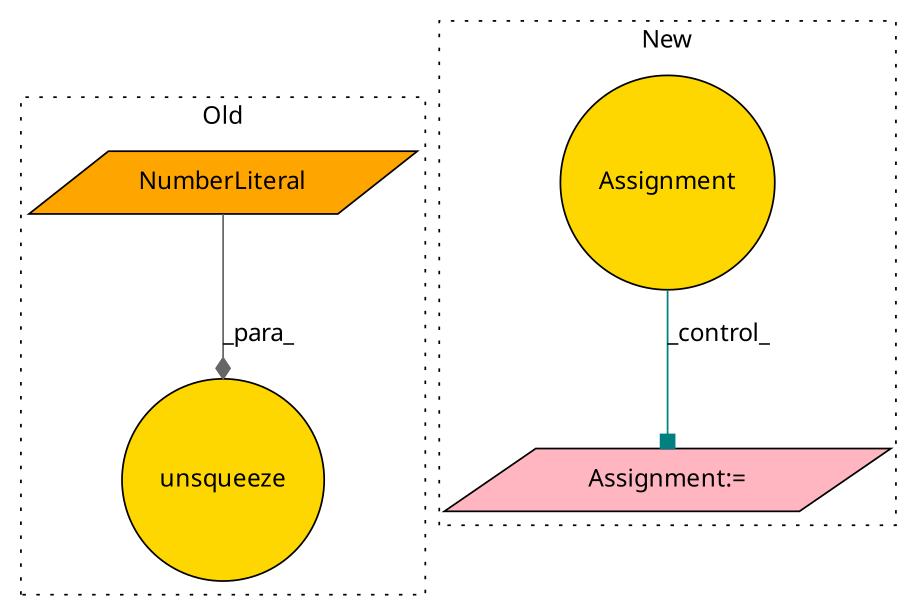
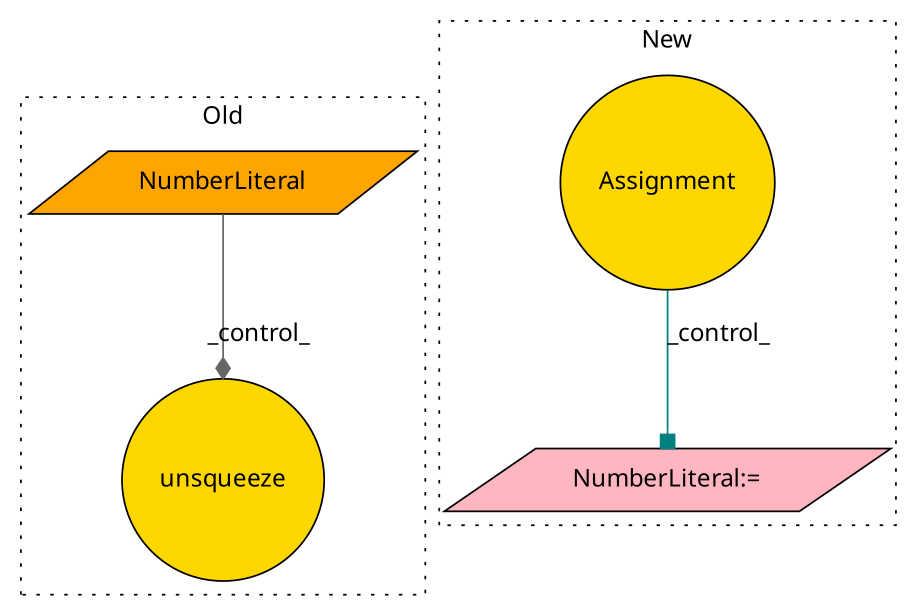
edge "NumberLiteral" -> "unsqueeze": label "_para_" -> "_control_"
node "Assignment:=": label "Assignment:=" -> "NumberLiteral:="
